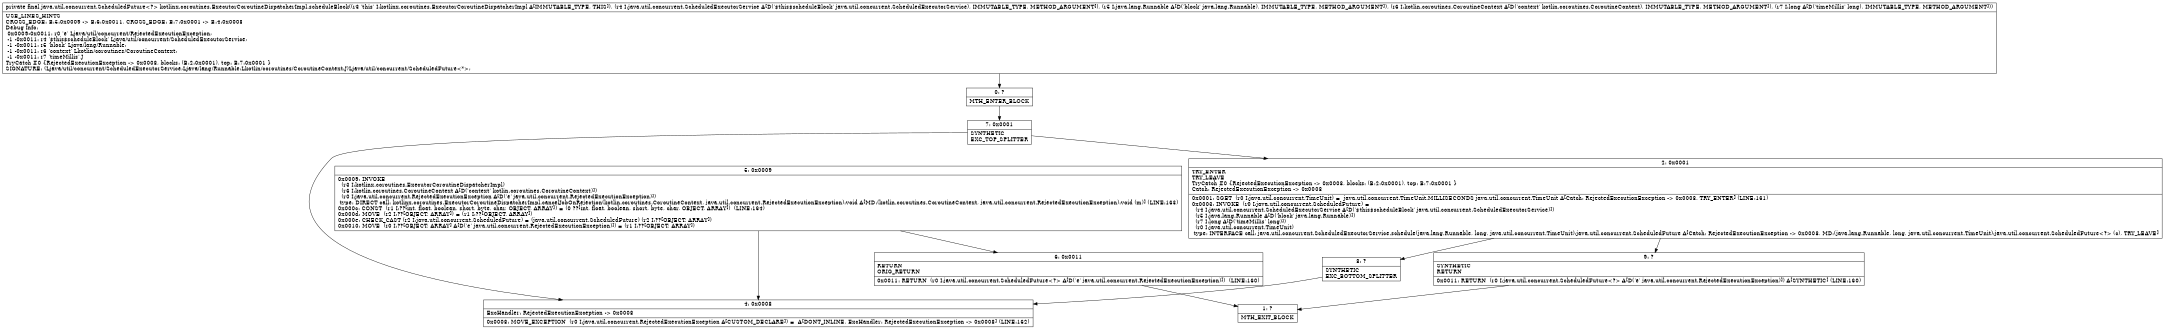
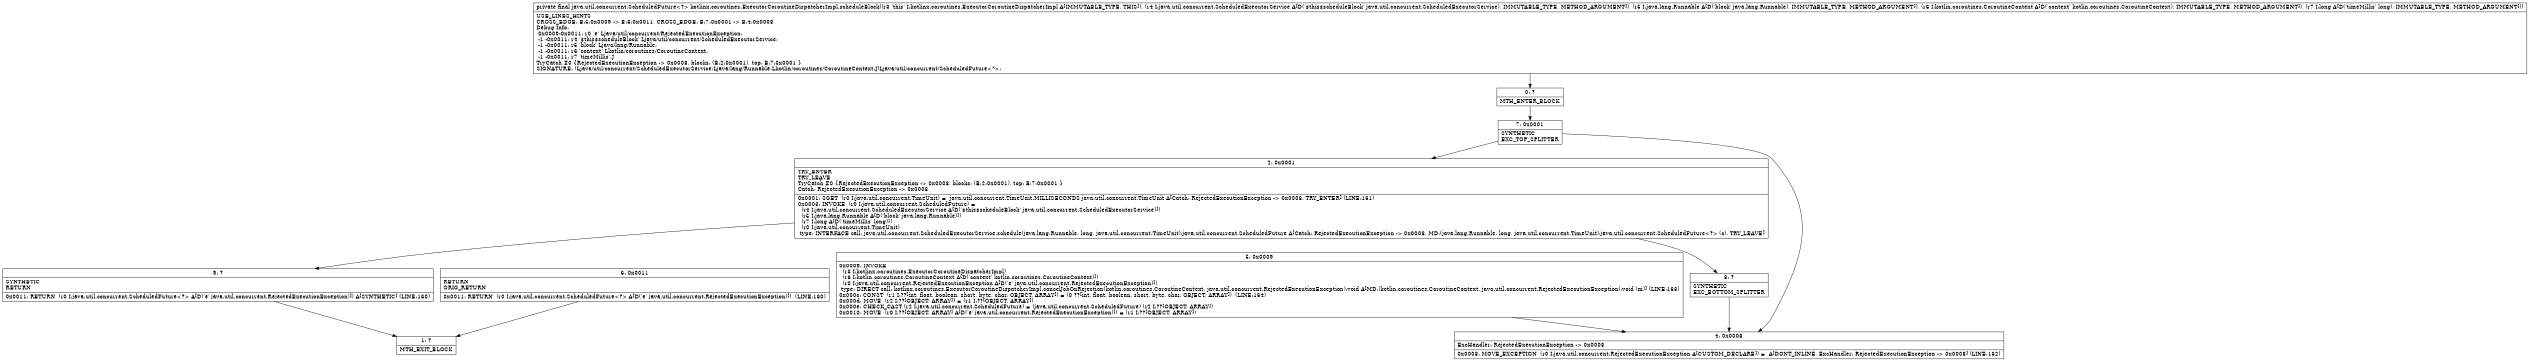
edge "5: 0x0009" -> "6: 0x0011": removed
